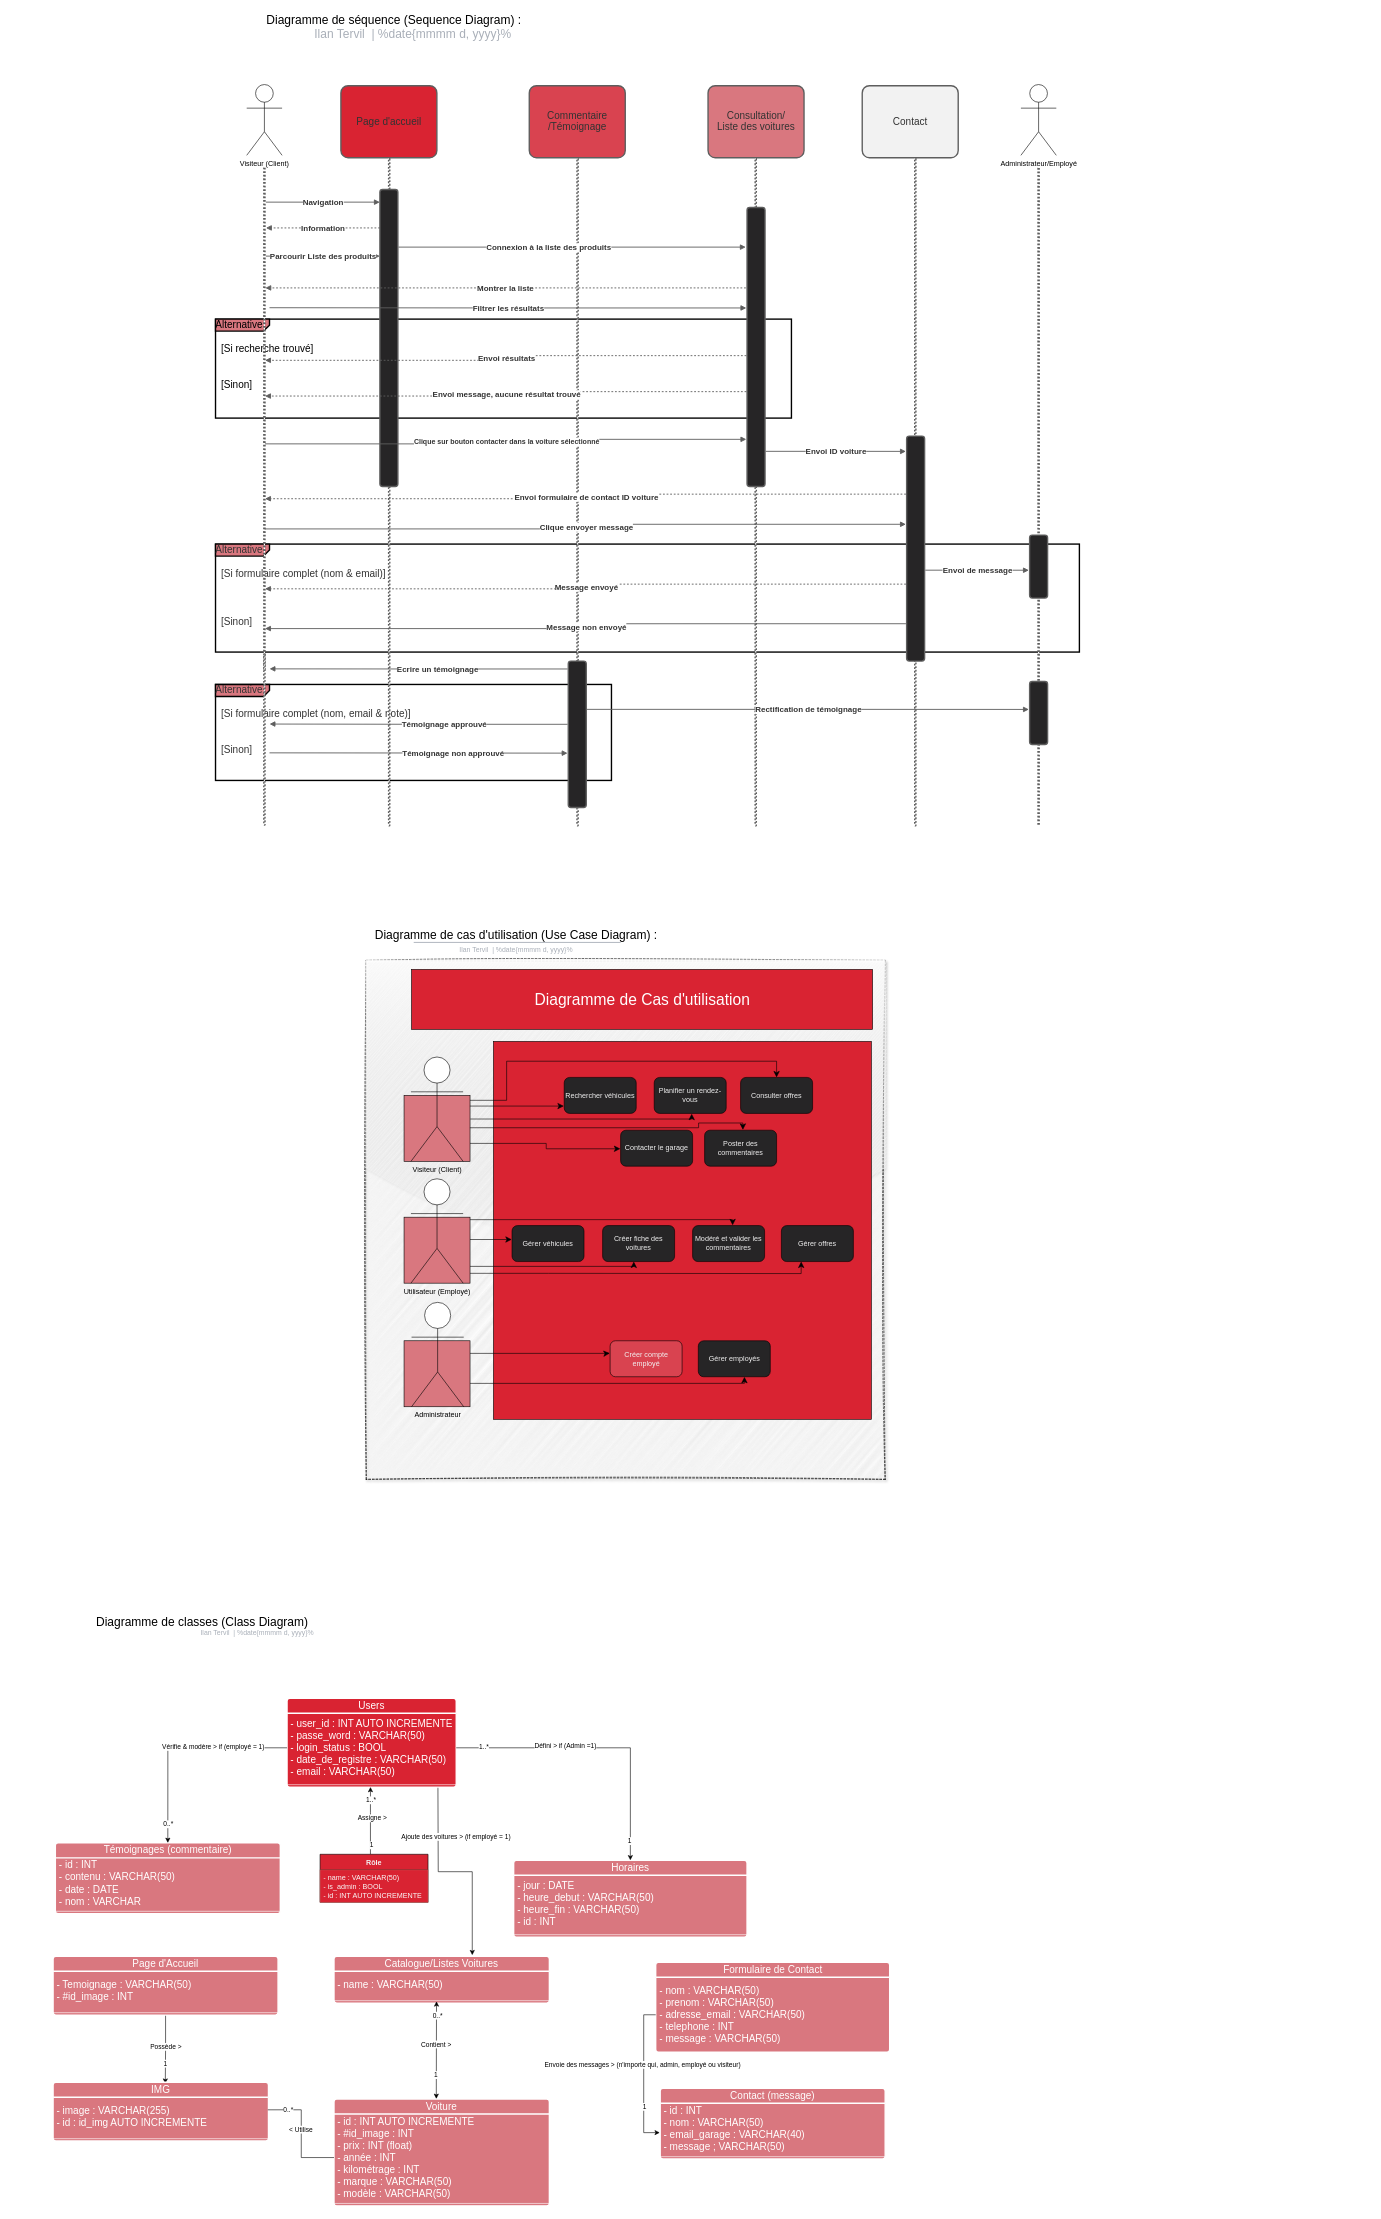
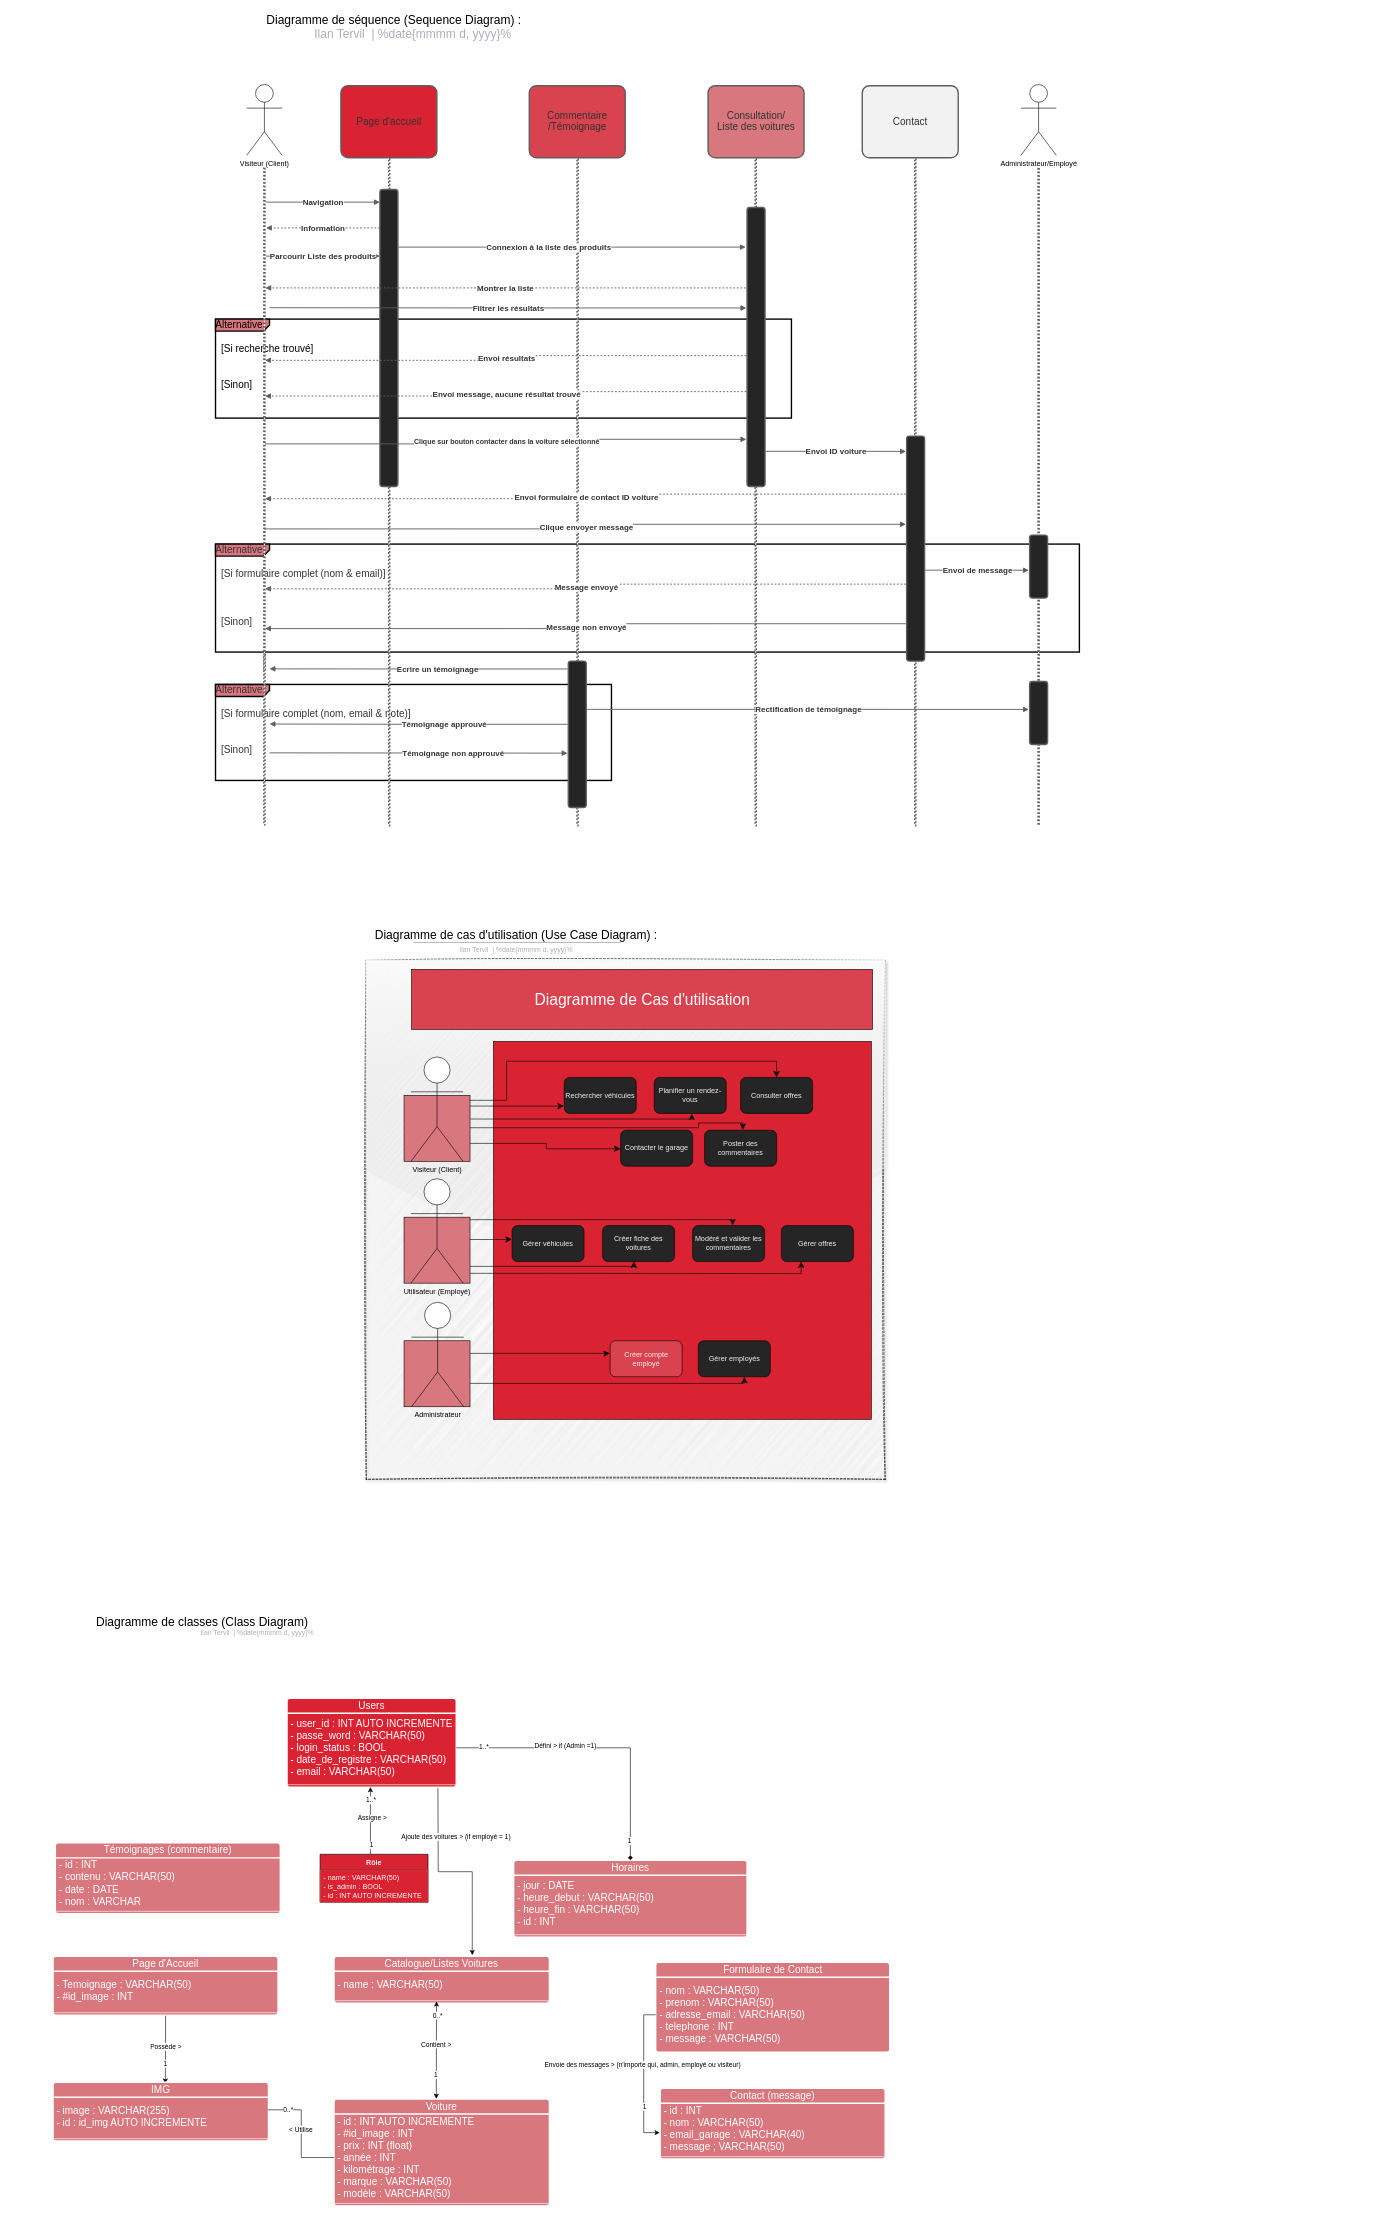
node "Diagramme de Cas d'utilisation": fillcolor #d92332 -> #d94350
edge "- user_id : INT AUTO INCREMENTE - passe_word : VARCHAR(50) - login_status : BOOL - date_de_registre : VARCHAR(50) - email : VARCHAR(50)" -> "Témoignages (commentaire)": removed, labels "Vérifie & modère > if (employé = 1)", "0..*"
edge "- user_id : INT AUTO INCREMENTE - passe_word : VARCHAR(50) - login_status : BOOL - date_de_registre : VARCHAR(50) - email : VARCHAR(50)" -> "Horaires": arrowhead classic -> diamond
